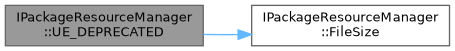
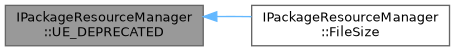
edge "IPackageResourceManager ::UE_DEPRECATED" -> "IPackageResourceManager ::FileSize": reversed
